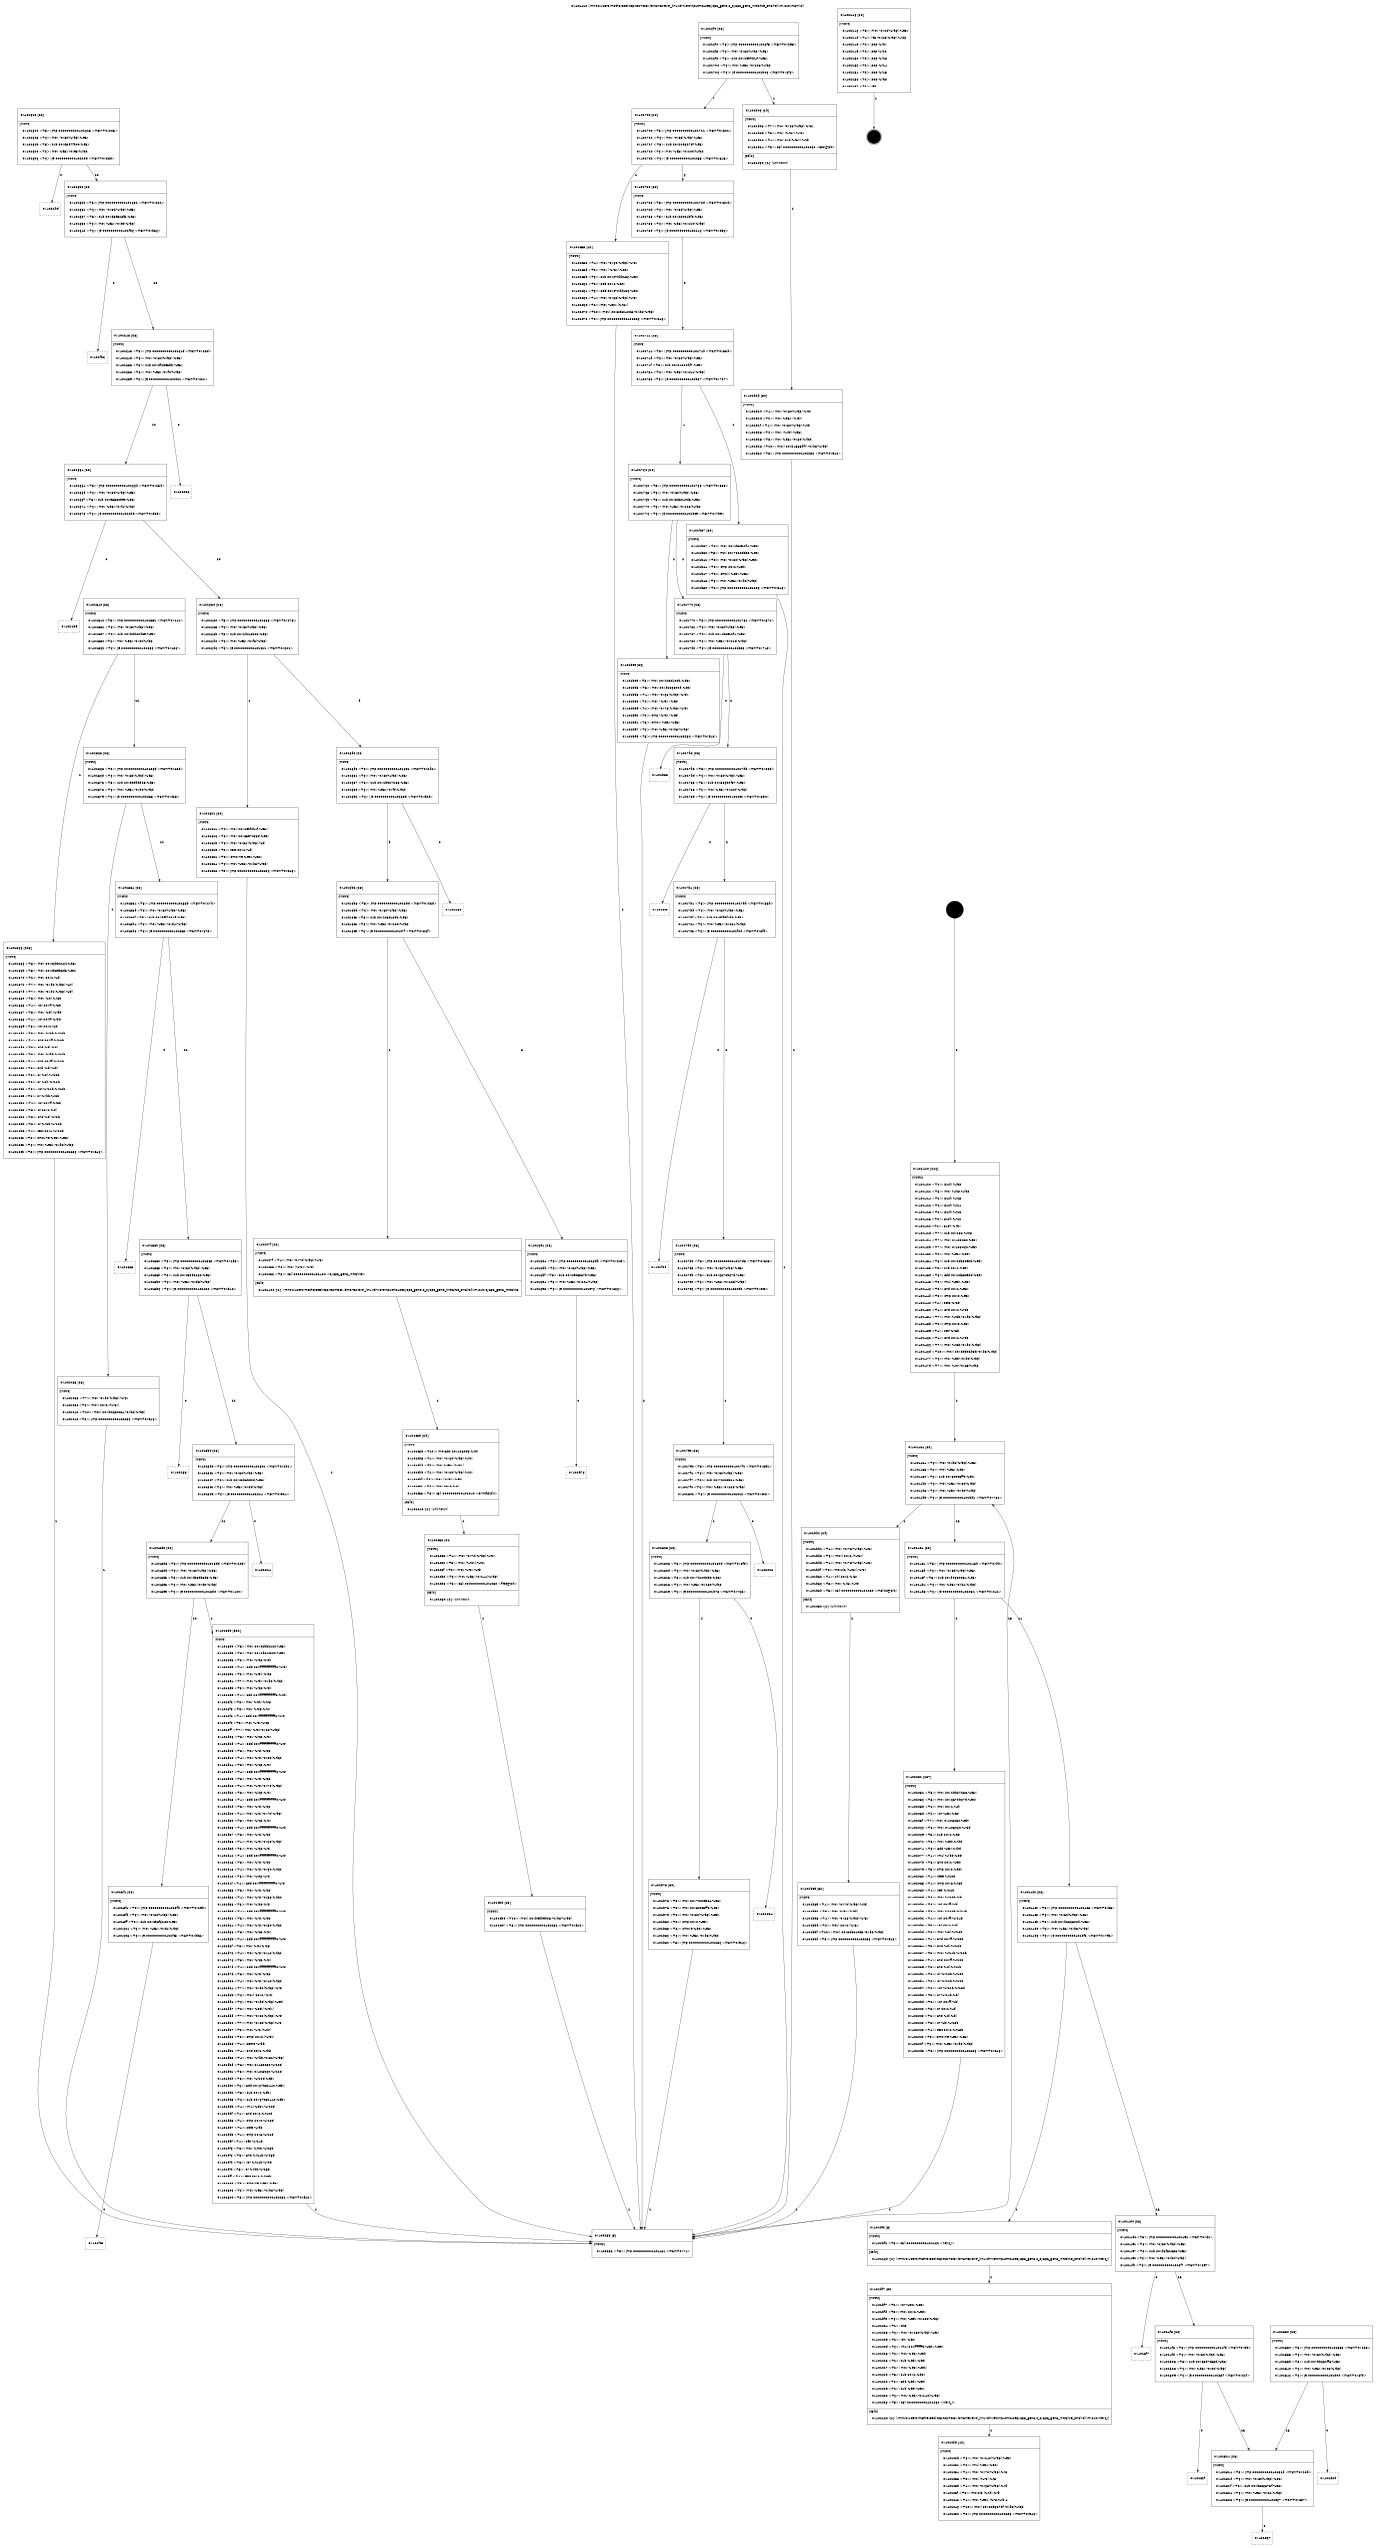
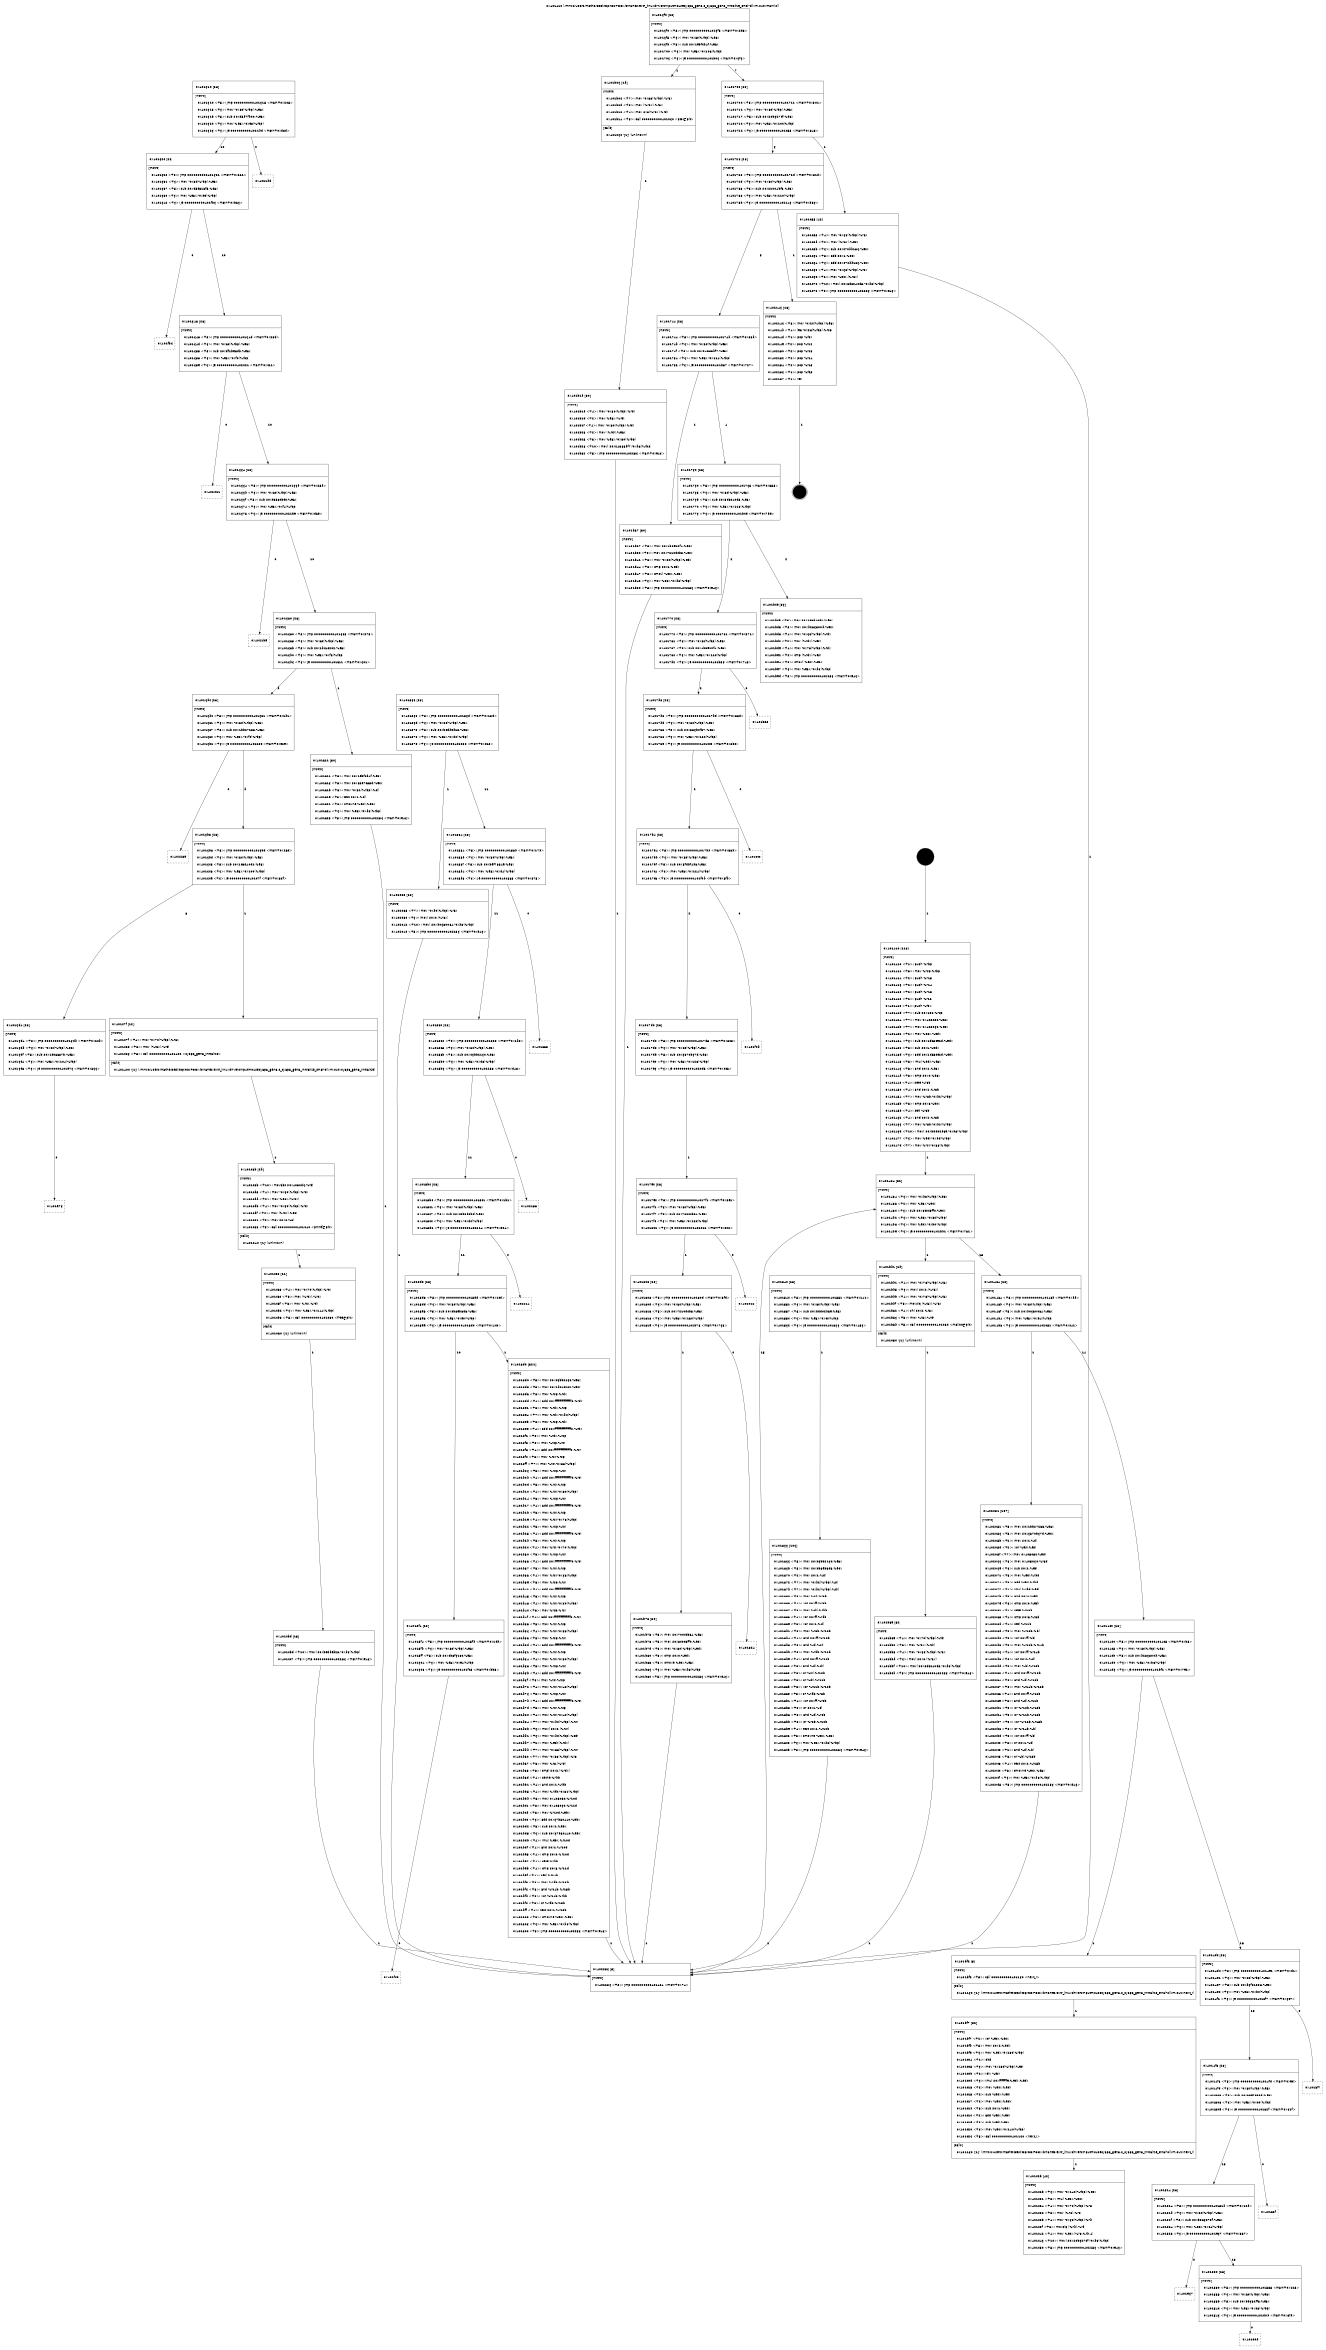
edge "0x401728 [28]" -> "0x402146 [18]": added, label "1"
edge "0x40154c [28]" -> "0x401568 [28]": removed, label "12"
edge "0x401bce [36]" -> "0x402256 [5]": removed, label "2"
edge "0x401530 [28]" -> "0x401514 [28]": reversed
